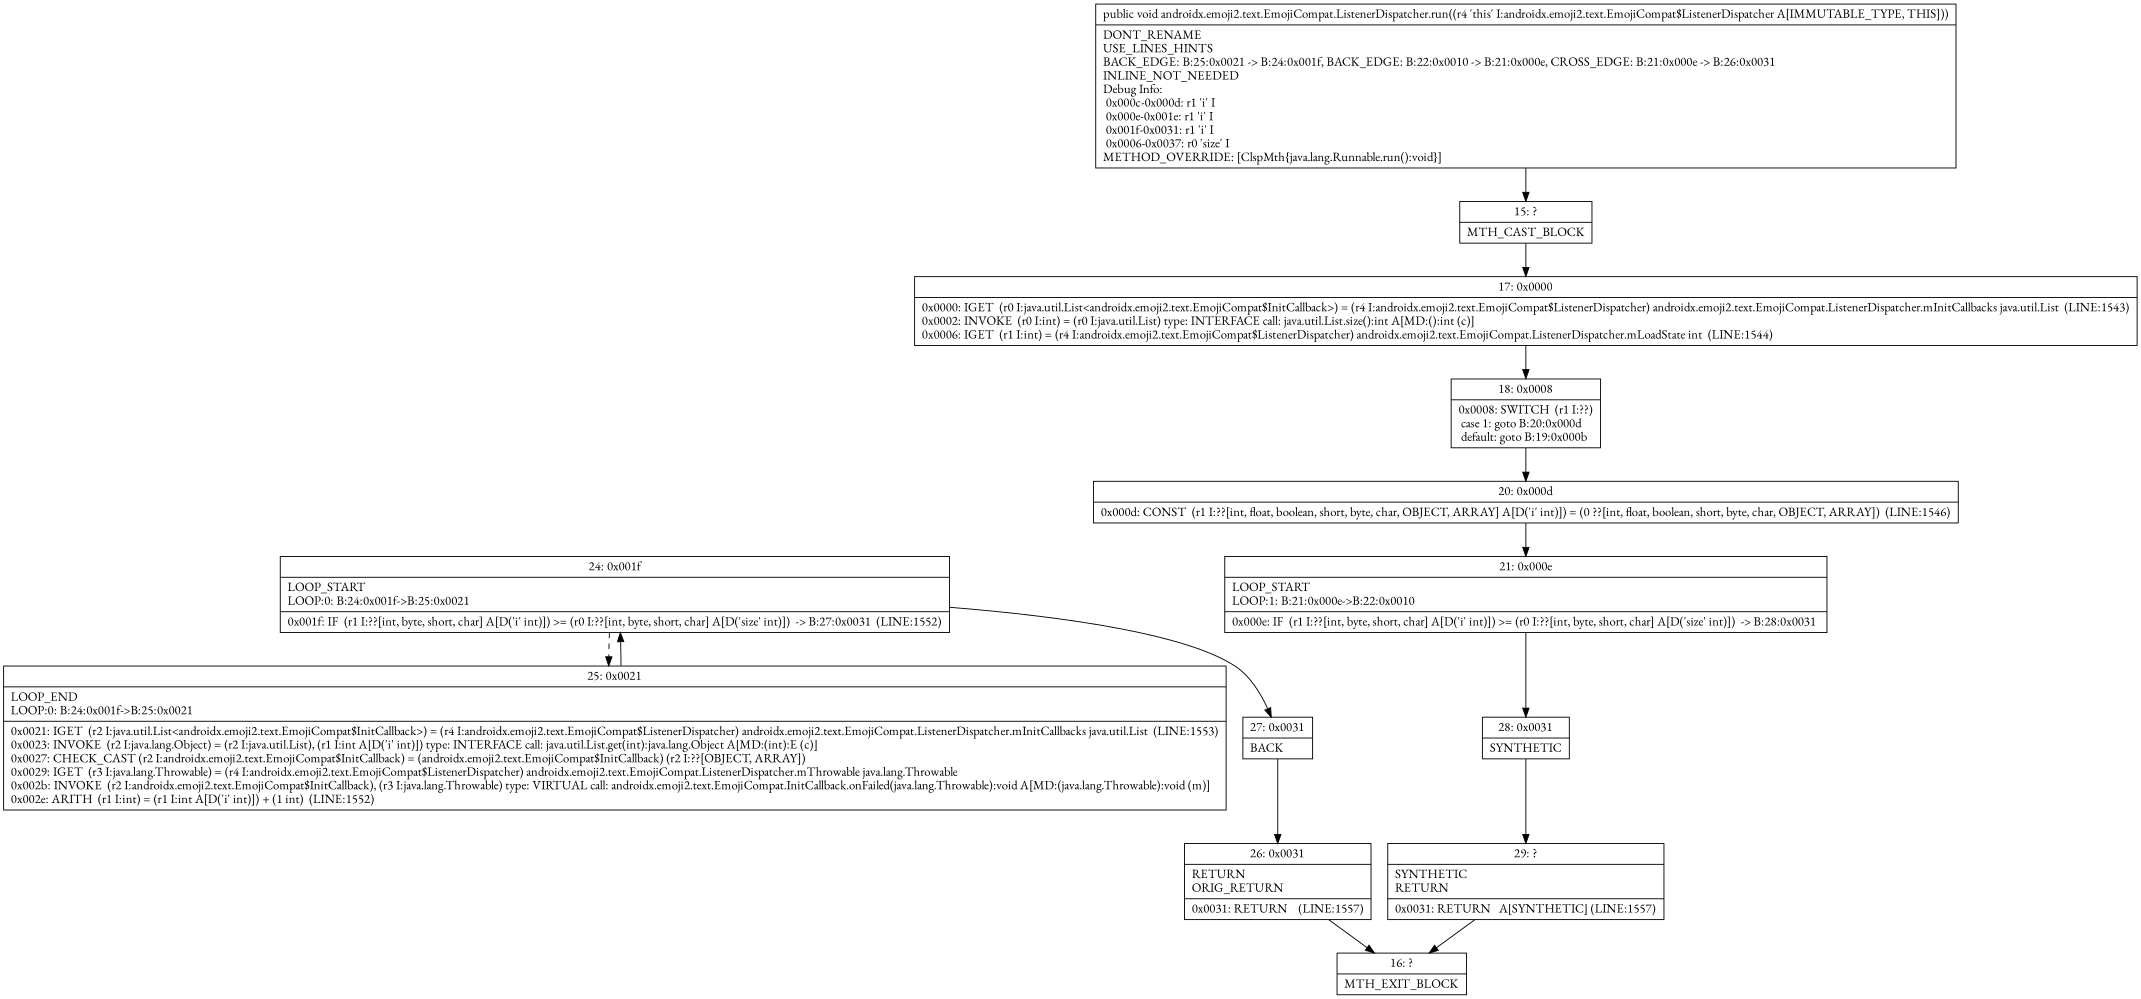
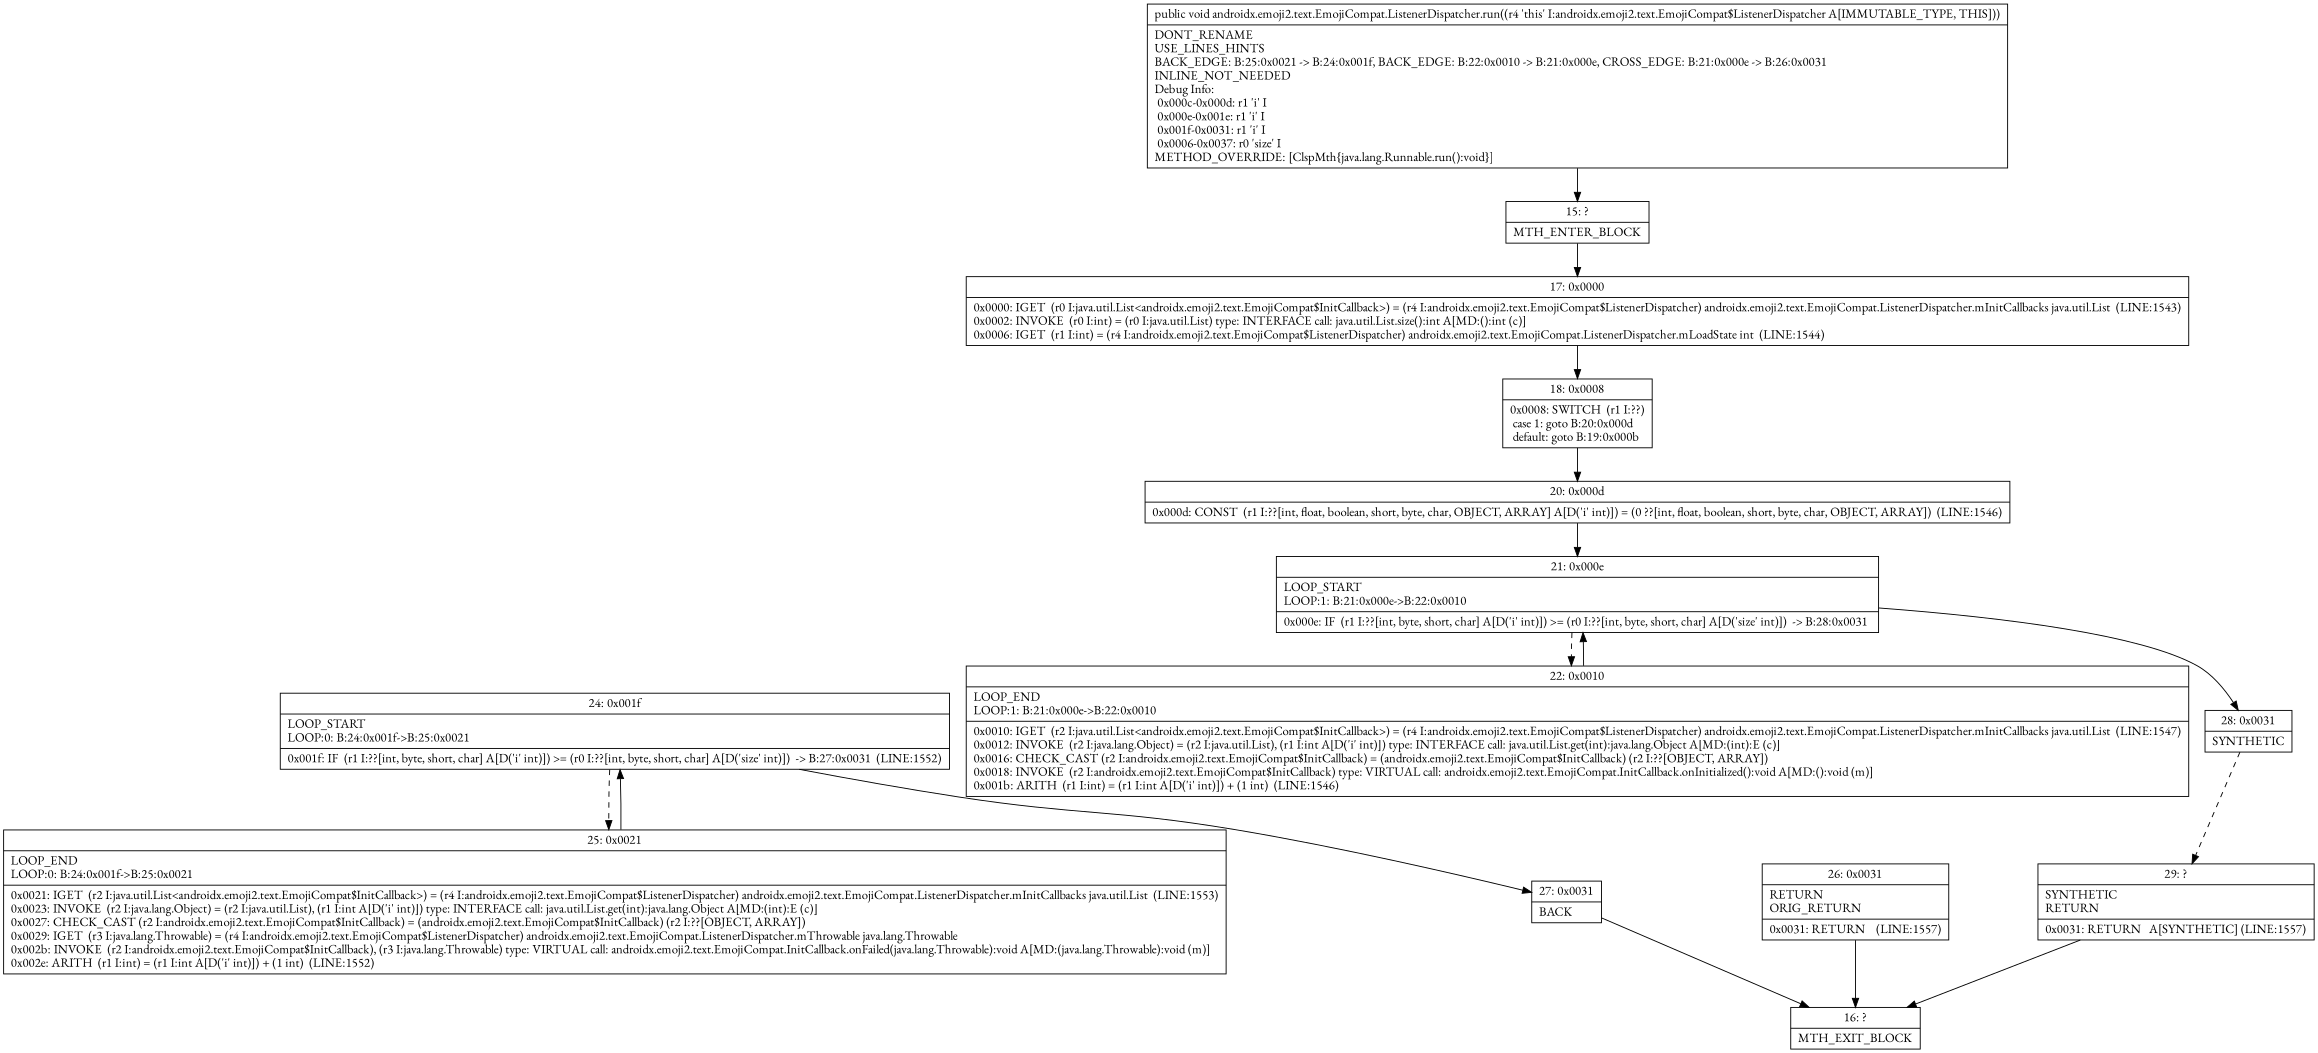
node "15: ?": text "MTH_CAST_BLOCK" -> "MTH_ENTER_BLOCK"
node "22: 0x0010": added
edge "27: 0x0031" -> "26: 0x0031": now "27: 0x0031" -> "16: ?"
edge "28: 0x0031" -> "29: ?": style solid -> dashed
